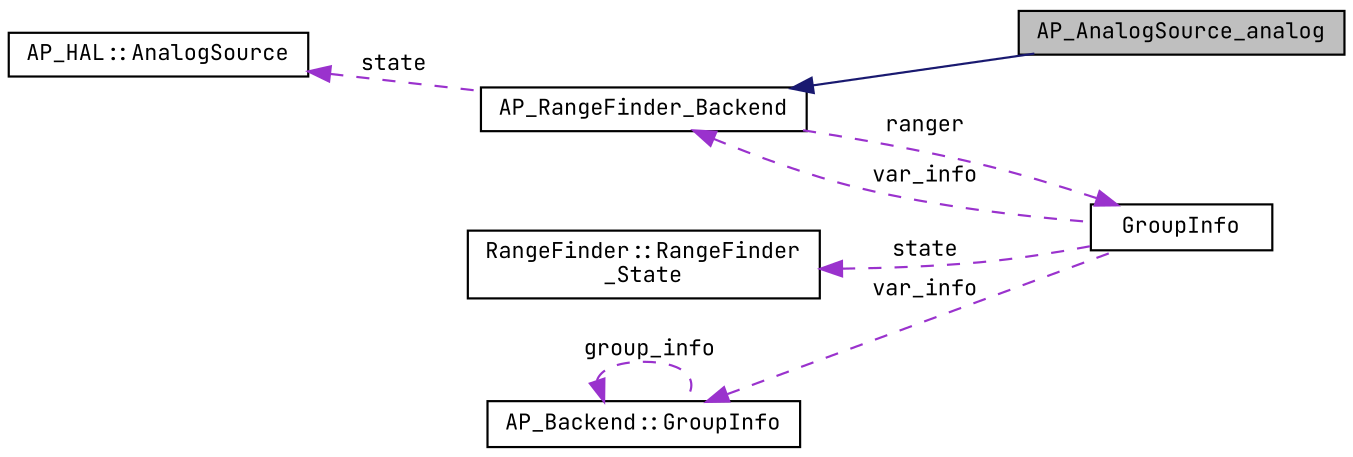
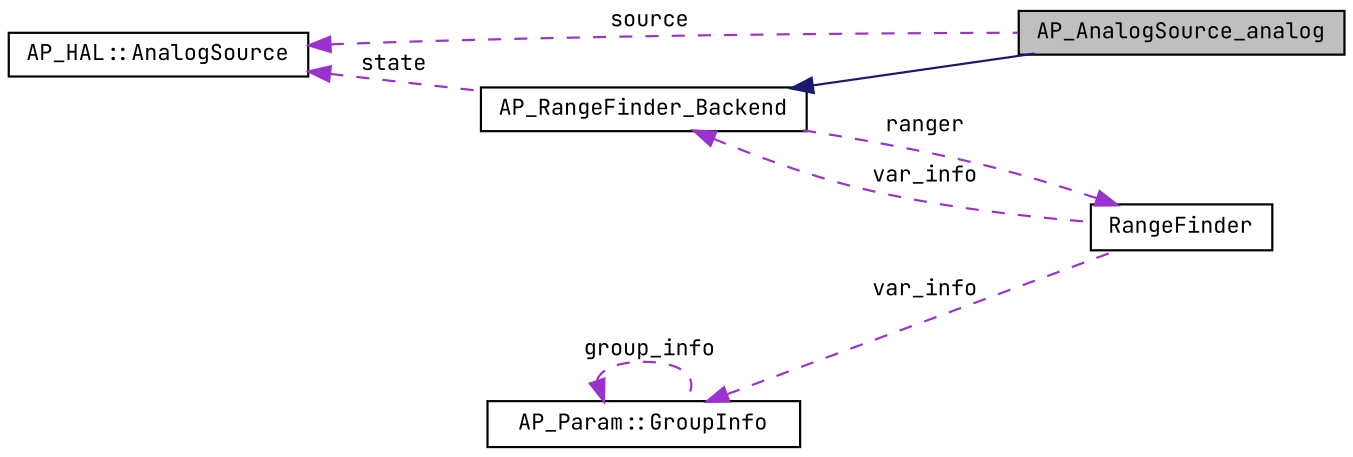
edge "AP_AnalogSource_analog" -> "AP_HAL::AnalogSource": added, label "source"
node "GroupInfo": label "GroupInfo" -> "RangeFinder"
node "RangeFinder::RangeFinder _State": removed
node "AP_Backend::GroupInfo": label "AP_Backend::GroupInfo" -> "AP_Param::GroupInfo"
